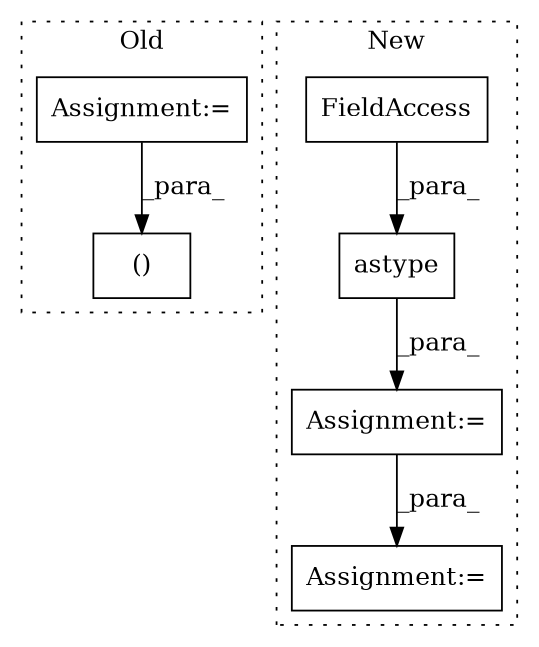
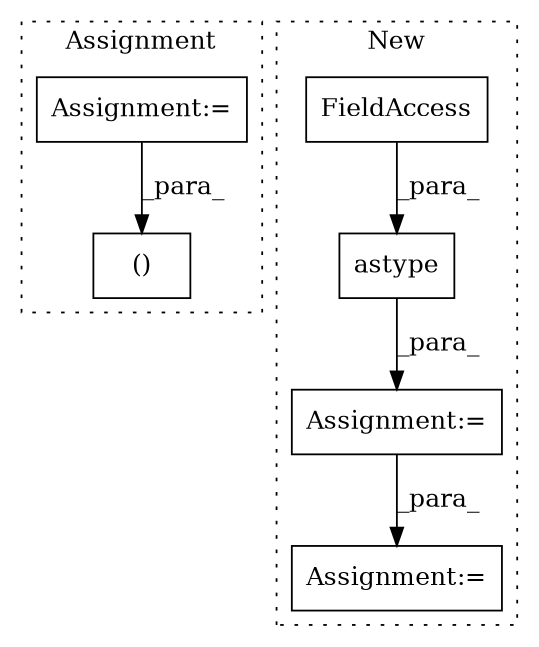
cluster "Old": label "Old" -> "Assignment"
